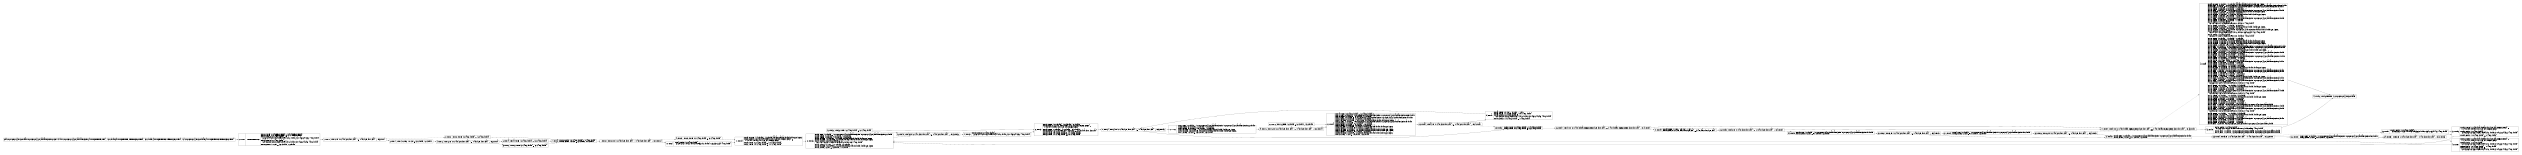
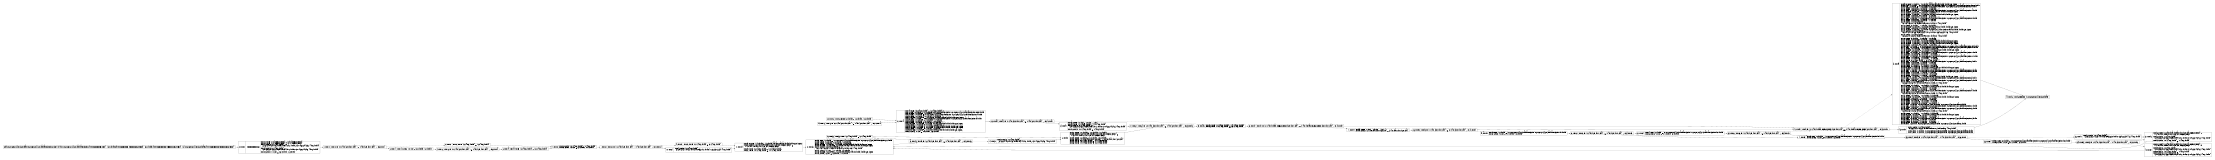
node "18: 0x0066": removed
node "5: 0x0018": removed
